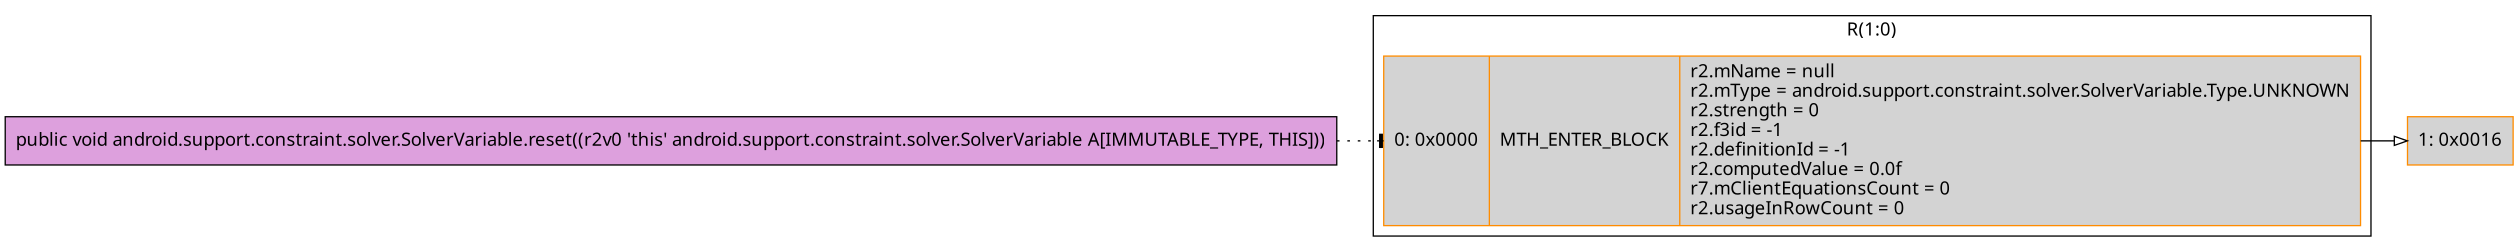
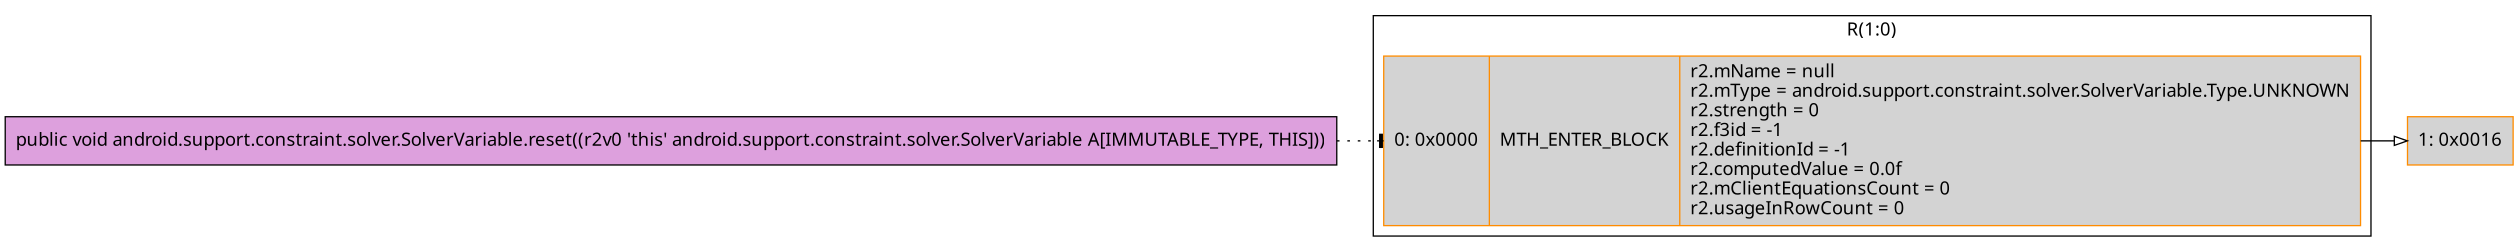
node "0: 0x0000": text "r7.mClientEquationsCount = 0" -> "r2.mClientEquationsCount = 0"
